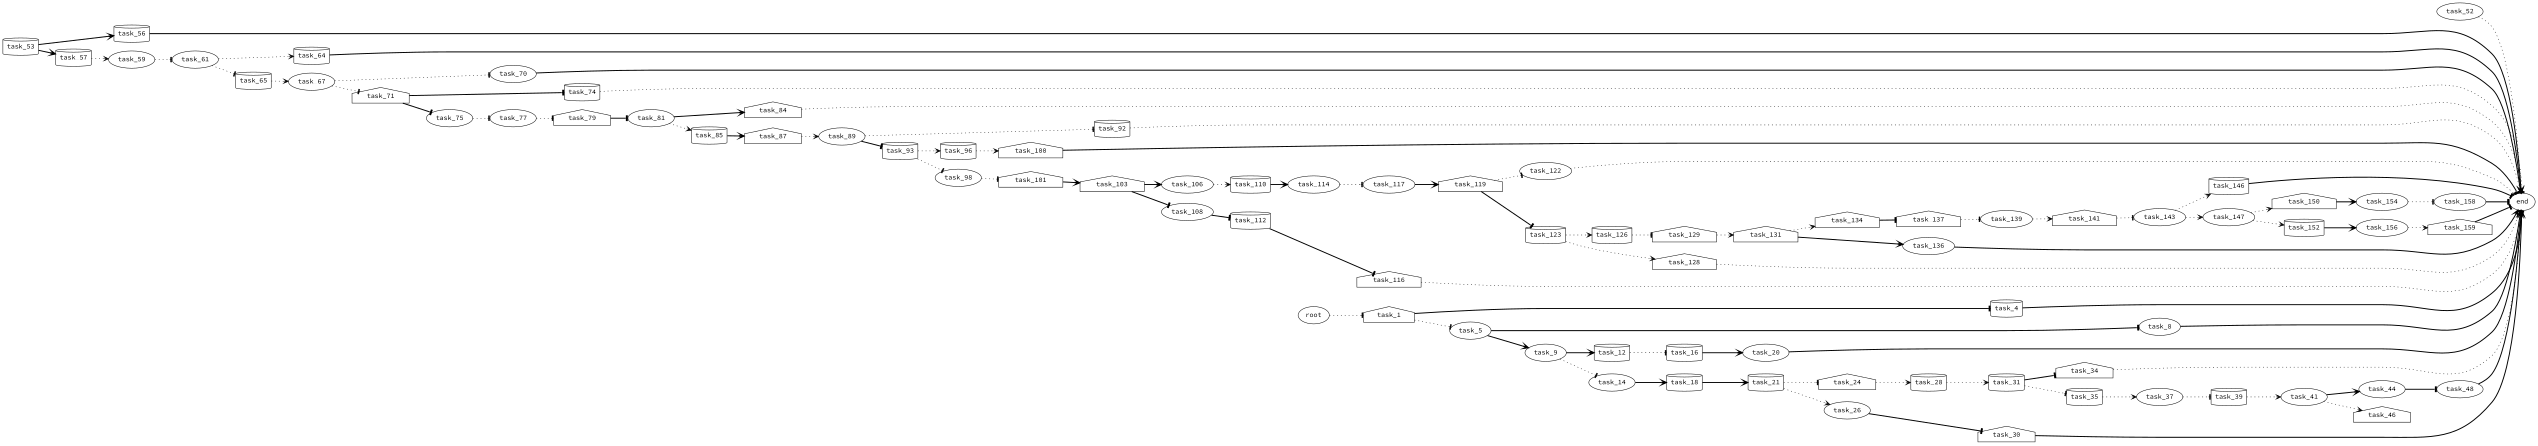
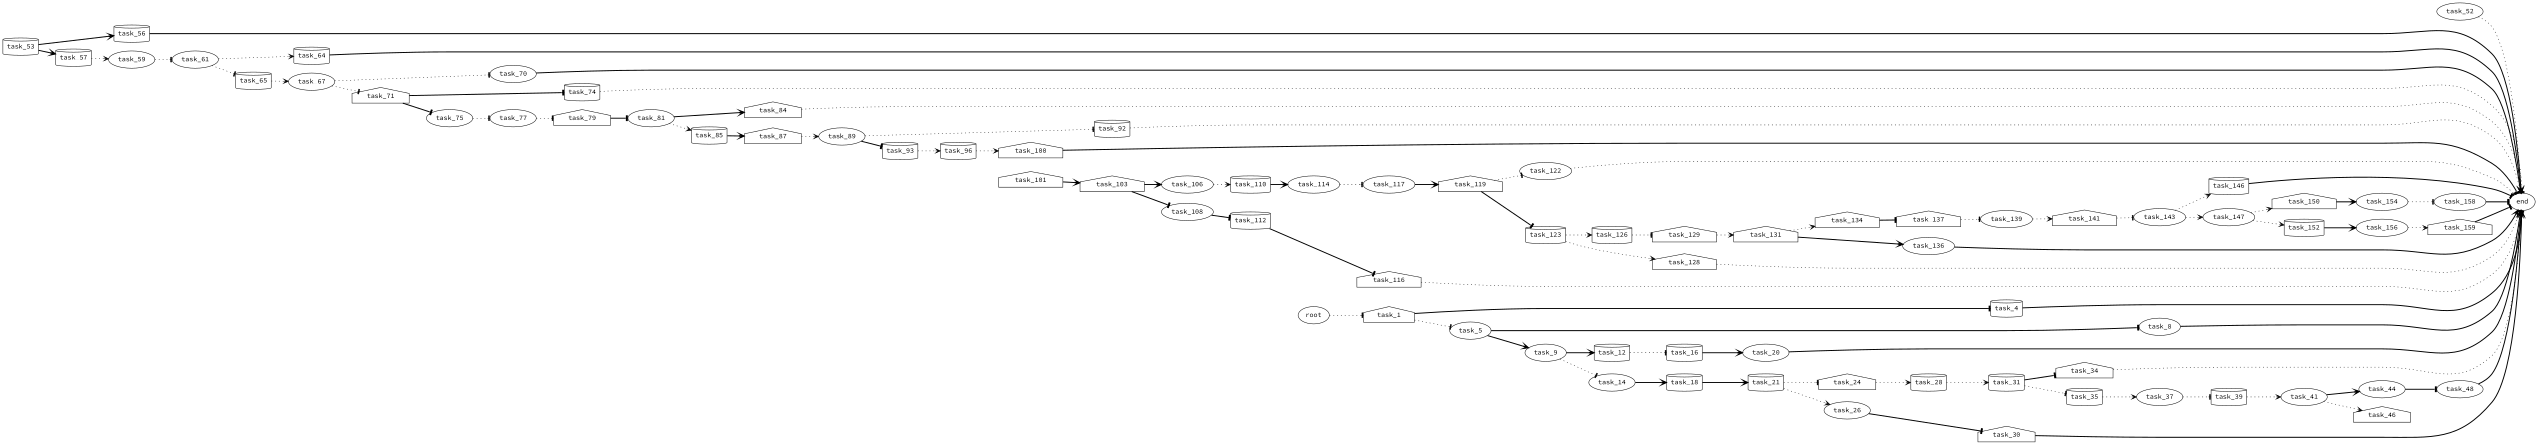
node "task_98": removed
